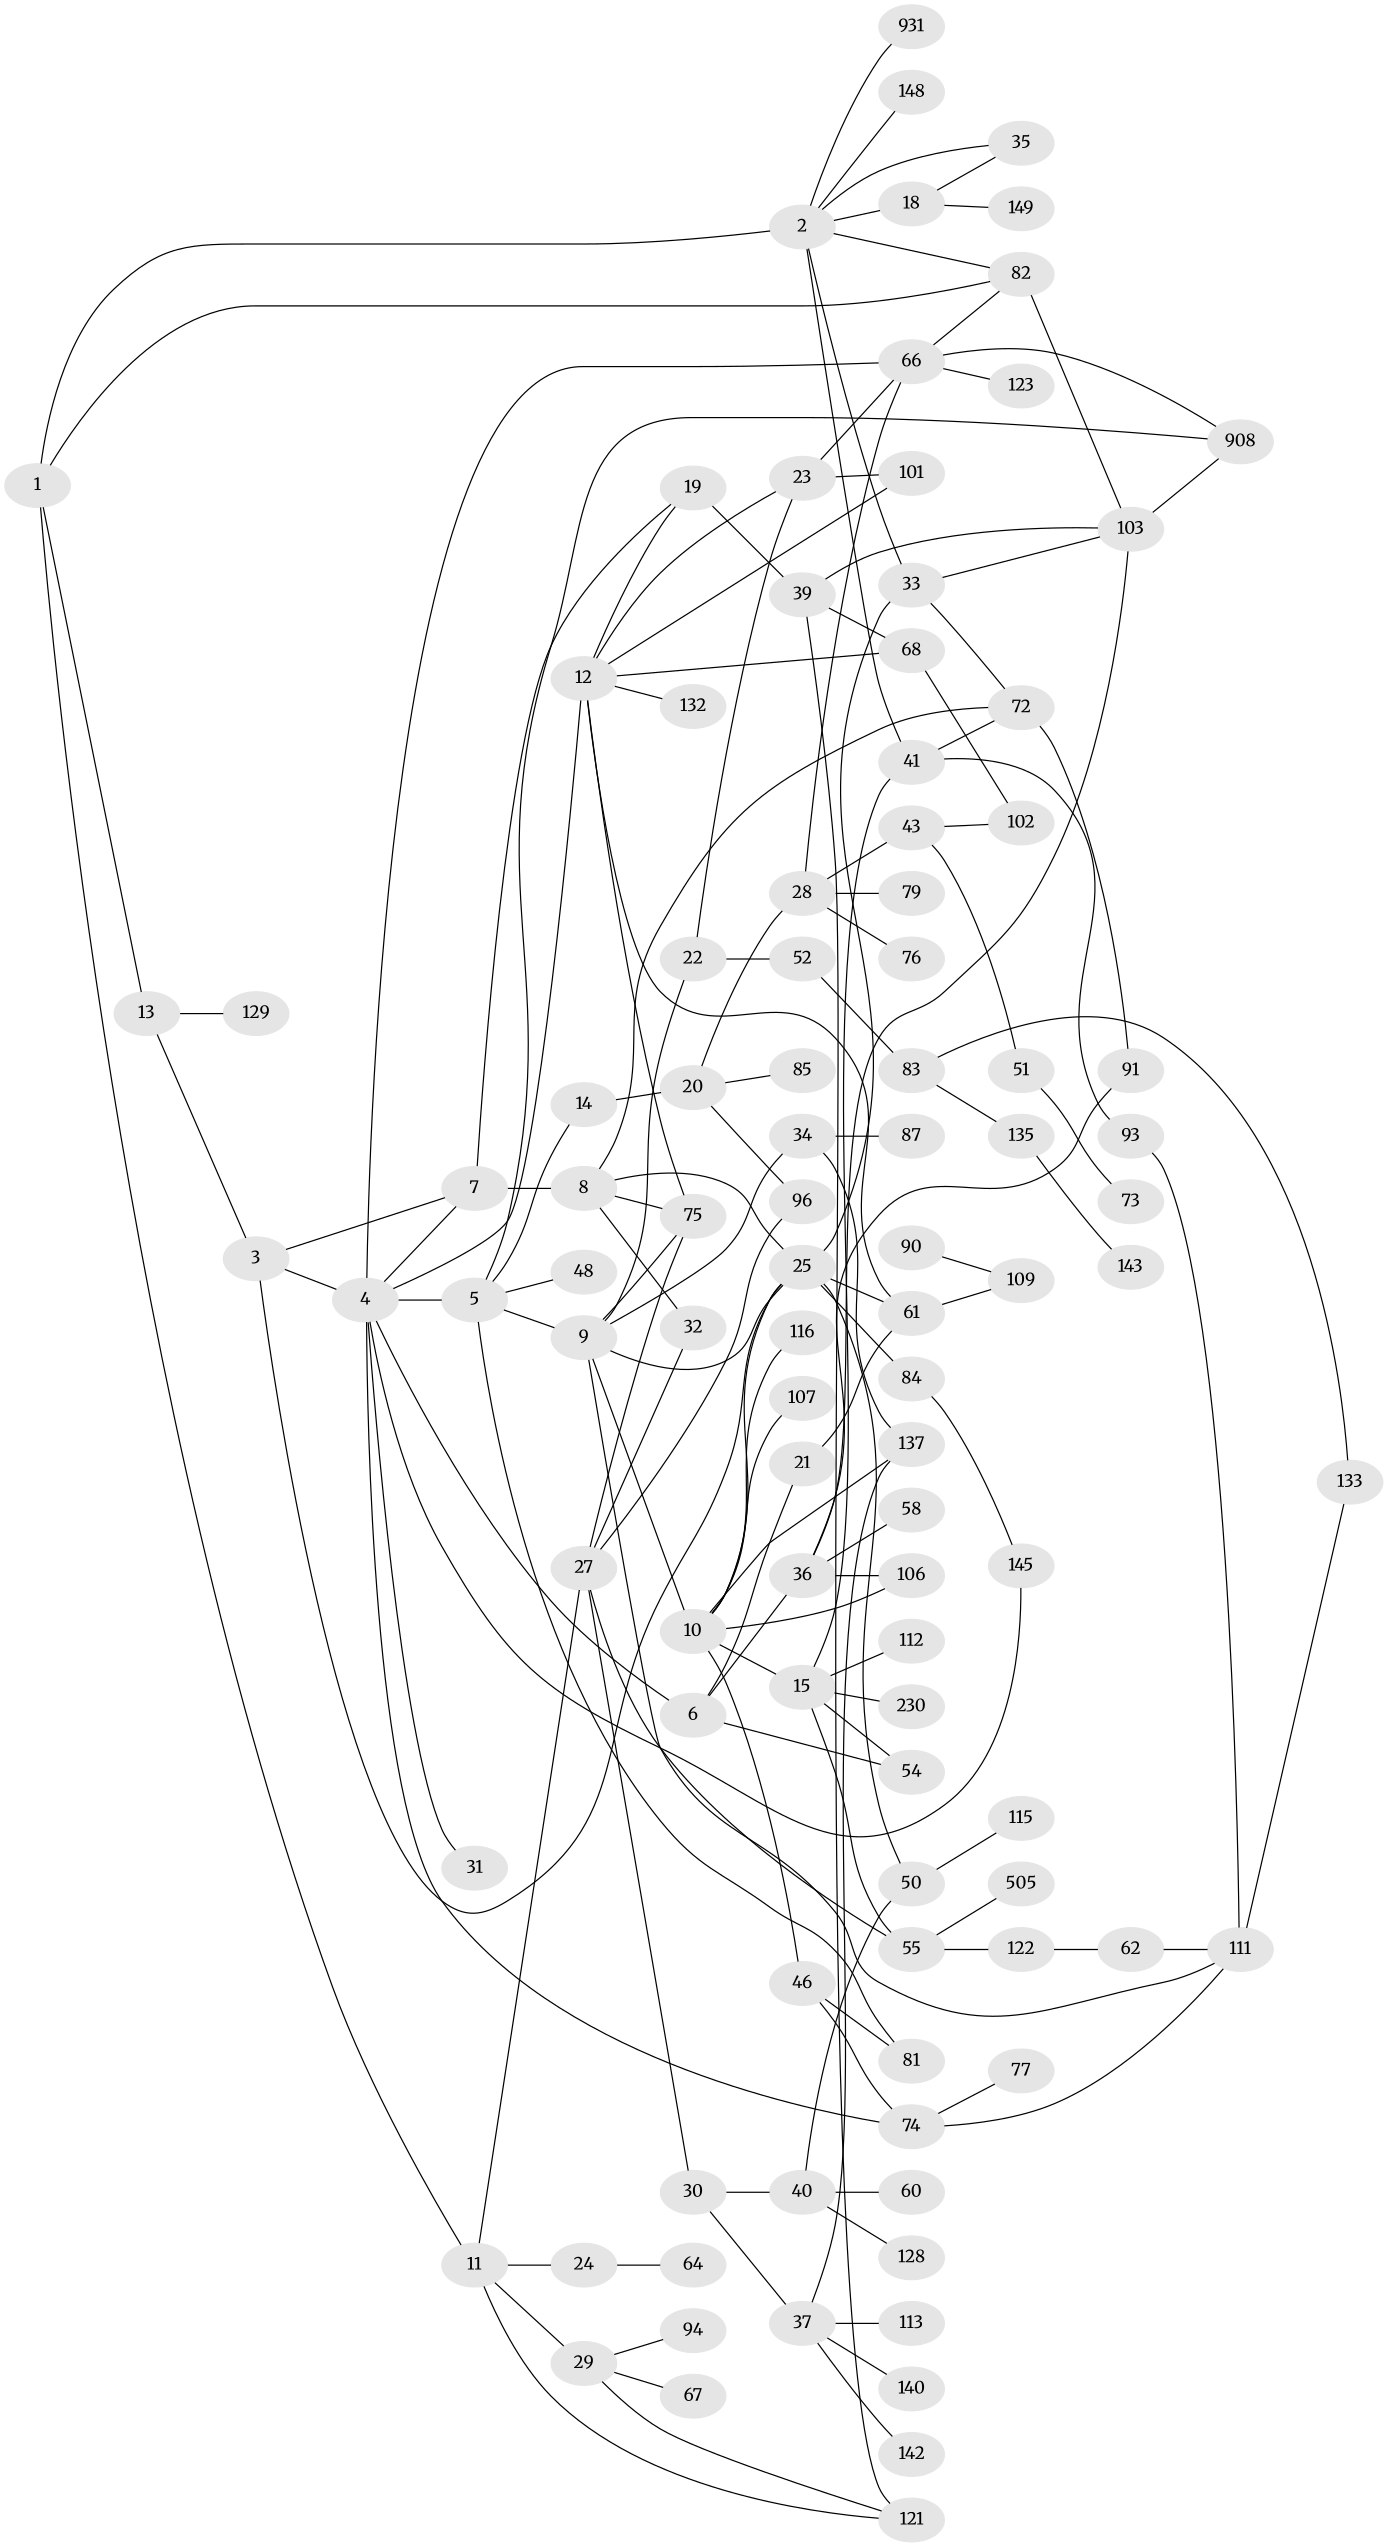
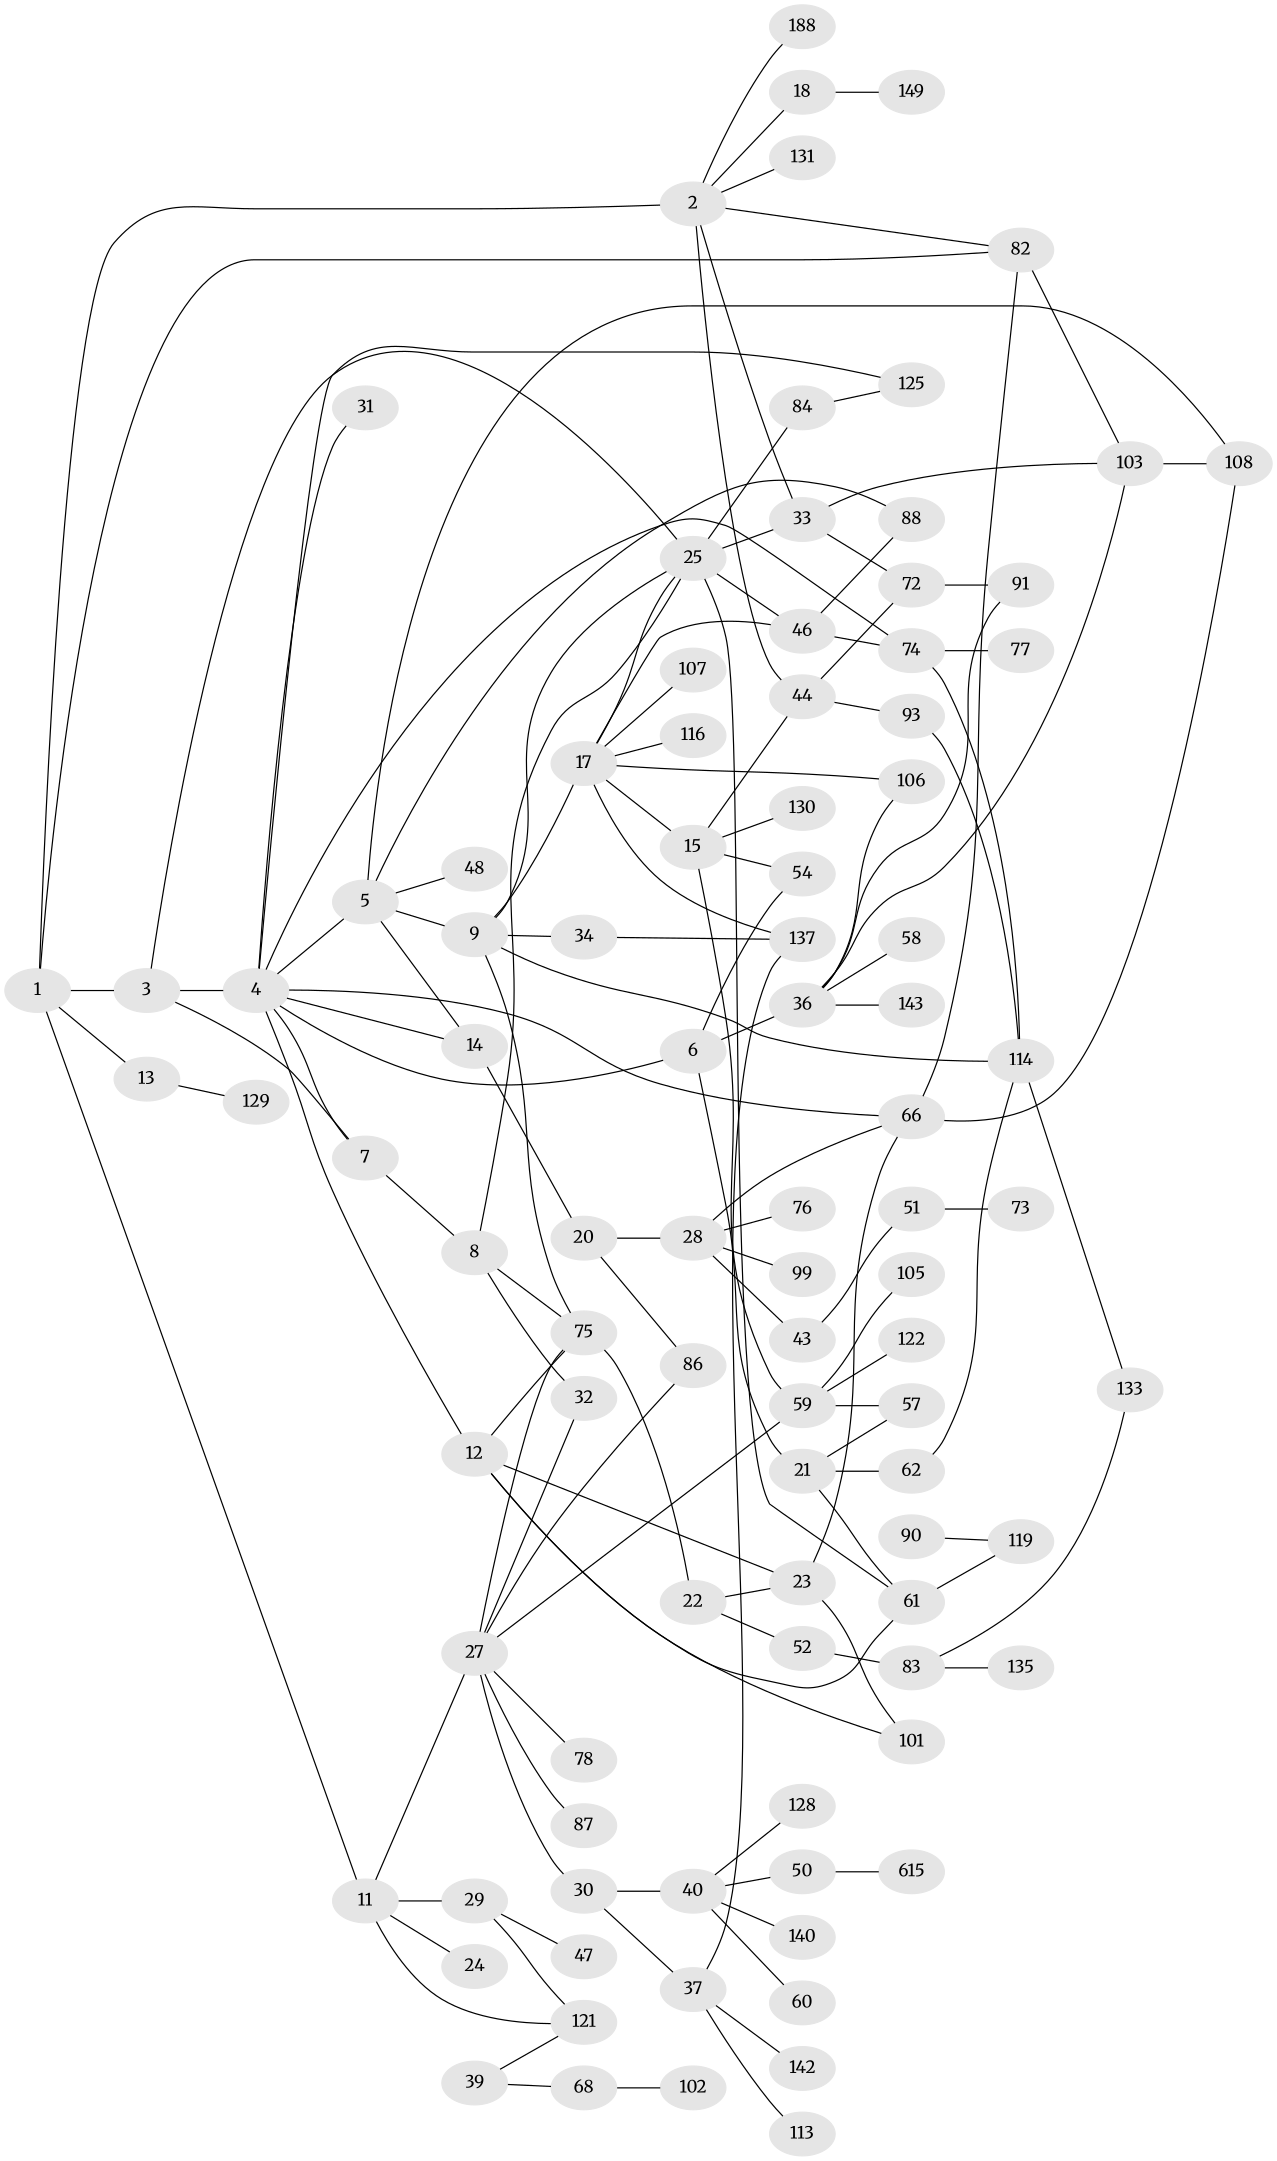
node "931": label "931" -> "131"
node "148": label "148" -> "188"
node "35": removed
node "123": removed
node "908": label "908" -> "108"
node "19": removed
edge "103" -- "39": removed
edge "68" -- "12": removed
node "132": removed
node "41": label "41" -> "44"
edge "102" -- "43": removed
edge "72" -- "8": removed
node "79": label "79" -> "99"
edge "4" -- "14": added
node "85": removed
edge "13" -- "3": now "1" -- "3"
edge "34" -- "87": now "27" -- "87"
edge "22" -- "9": now "22" -- "75"
node "96": label "96" -> "86"
edge "135" -- "143": now "36" -- "143"
node "109": label "109" -> "119"
node "57": added
edge "25" -- "50": now "25" -- "46"
node "145": label "145" -> "125"
node "10": label "10" -> "17"
node "112": removed
node "230": label "230" -> "130"
node "78": added
node "115": label "115" -> "615"
node "505": label "505" -> "105"
node "55": label "55" -> "59"
edge "122" -- "62": now "21" -- "62"
node "111": label "111" -> "114"
node "81": label "81" -> "88"
node "64": removed
node "94": removed
edge "37" -- "140": now "40" -- "140"
node "67": label "67" -> "47"
